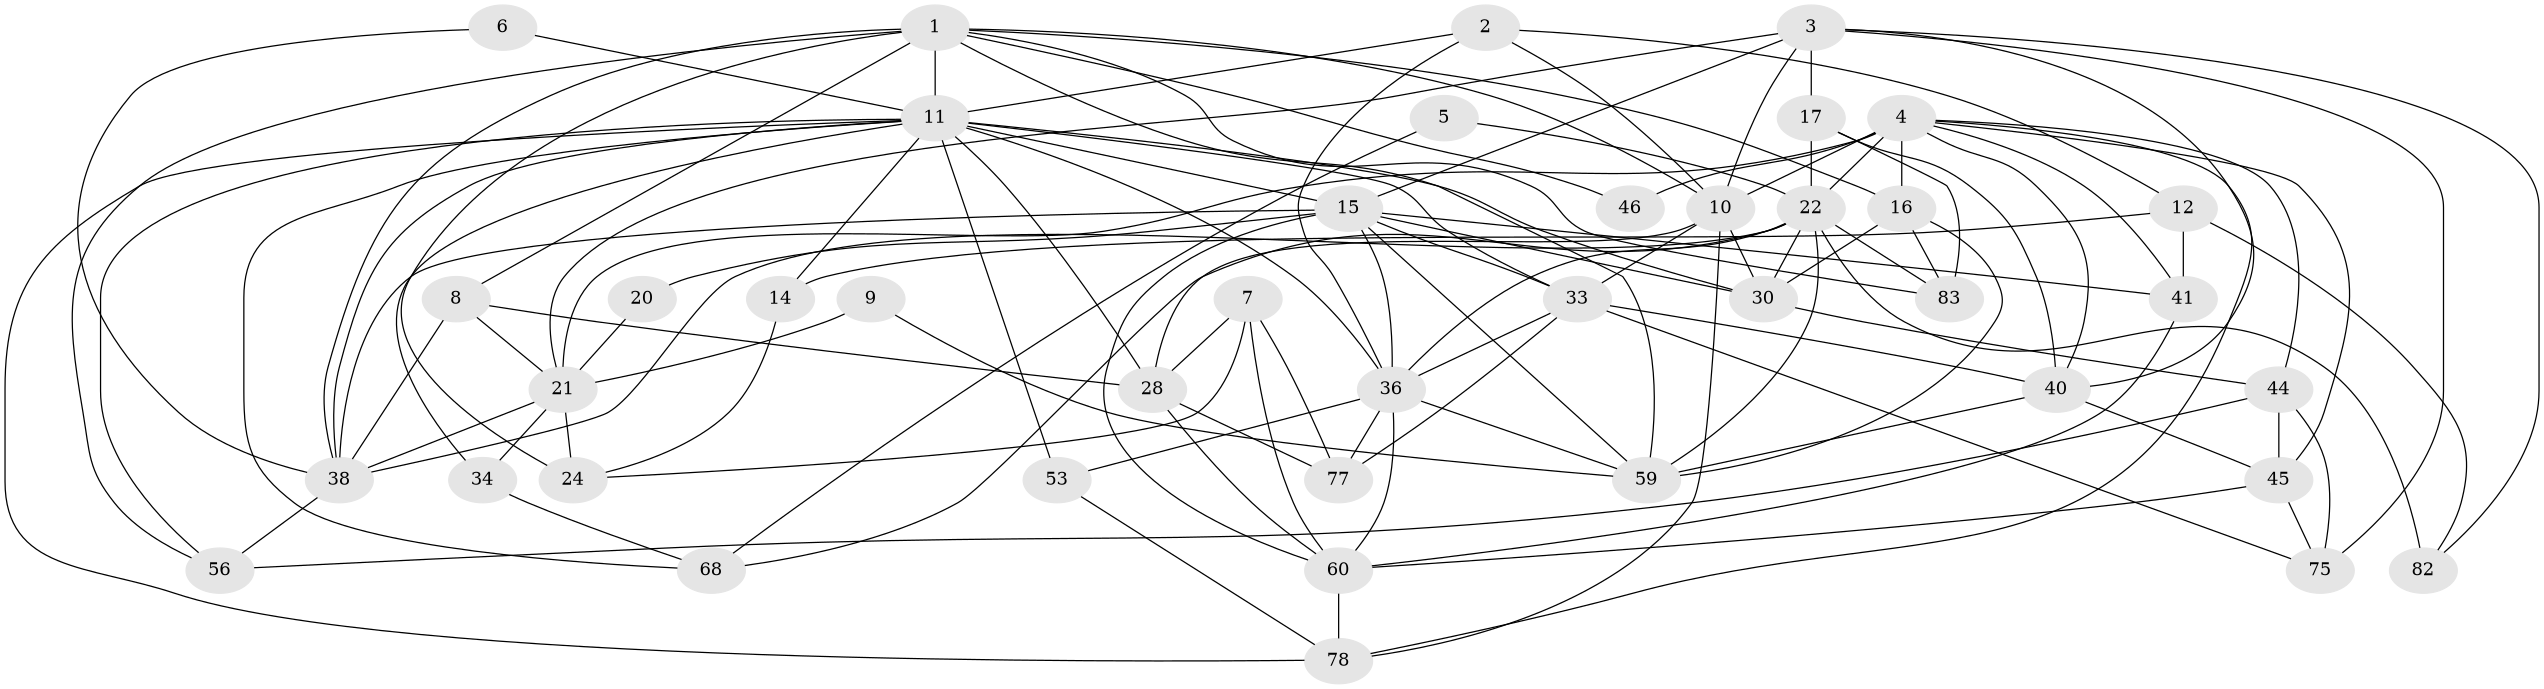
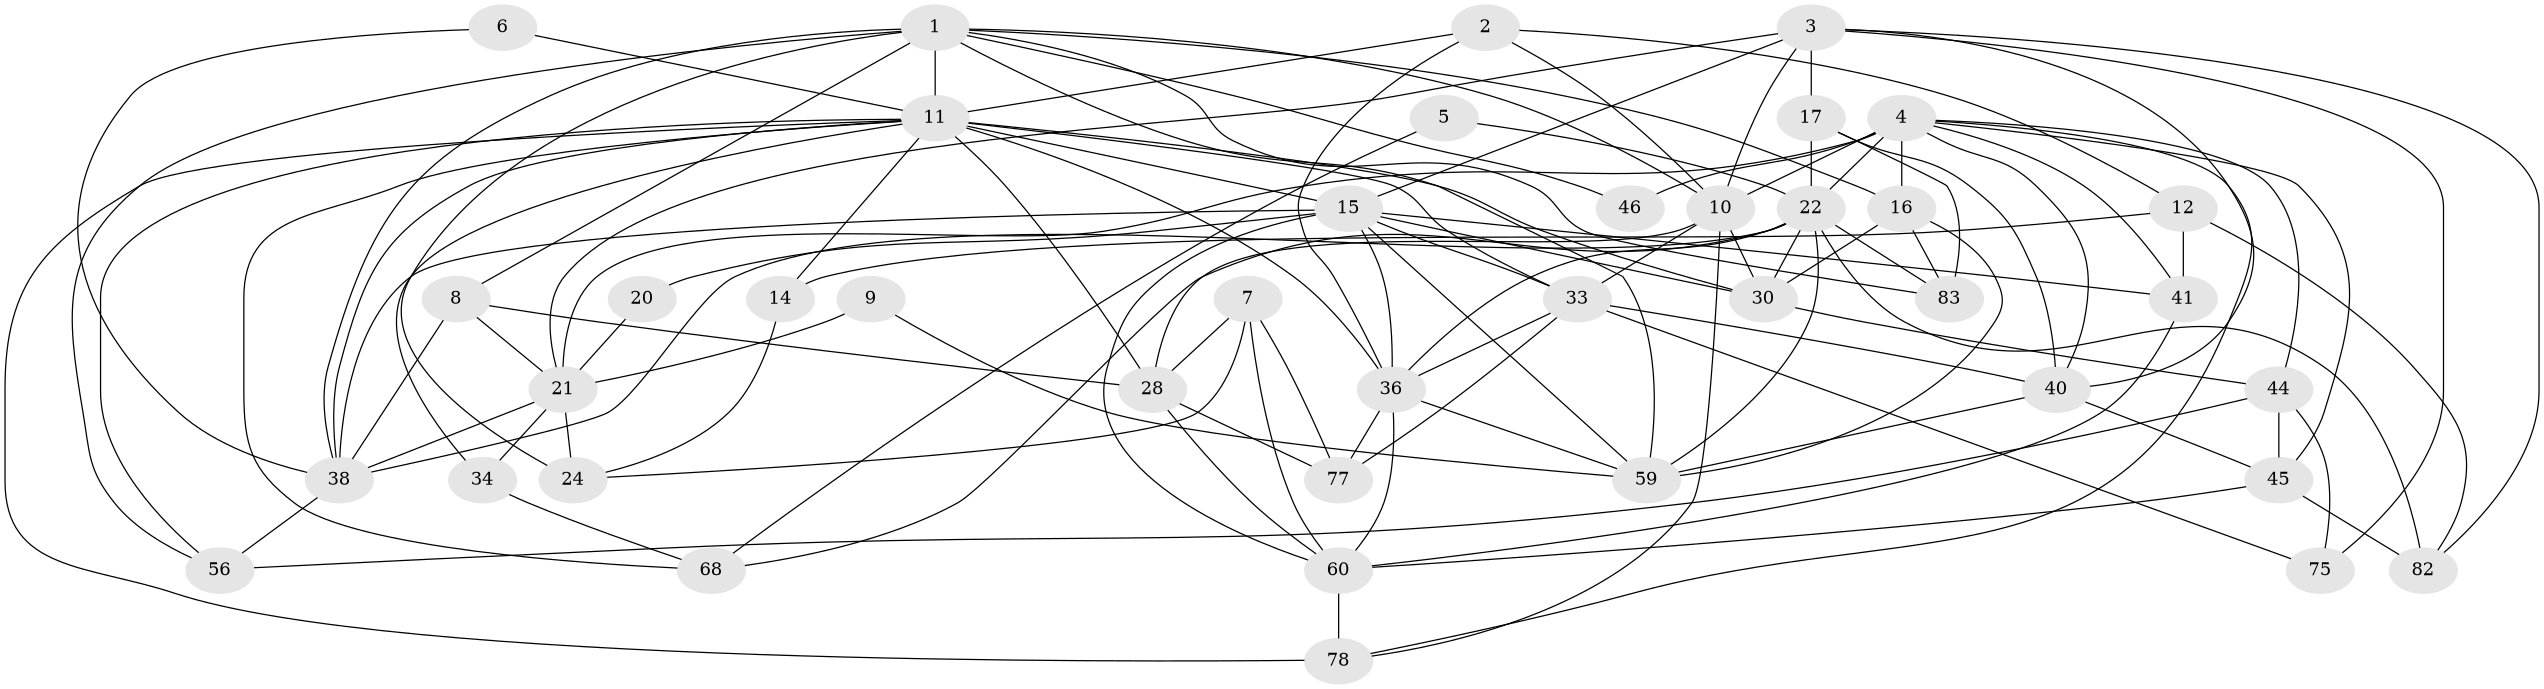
node "53": removed
edge "45" -- "75": now "45" -- "82"
